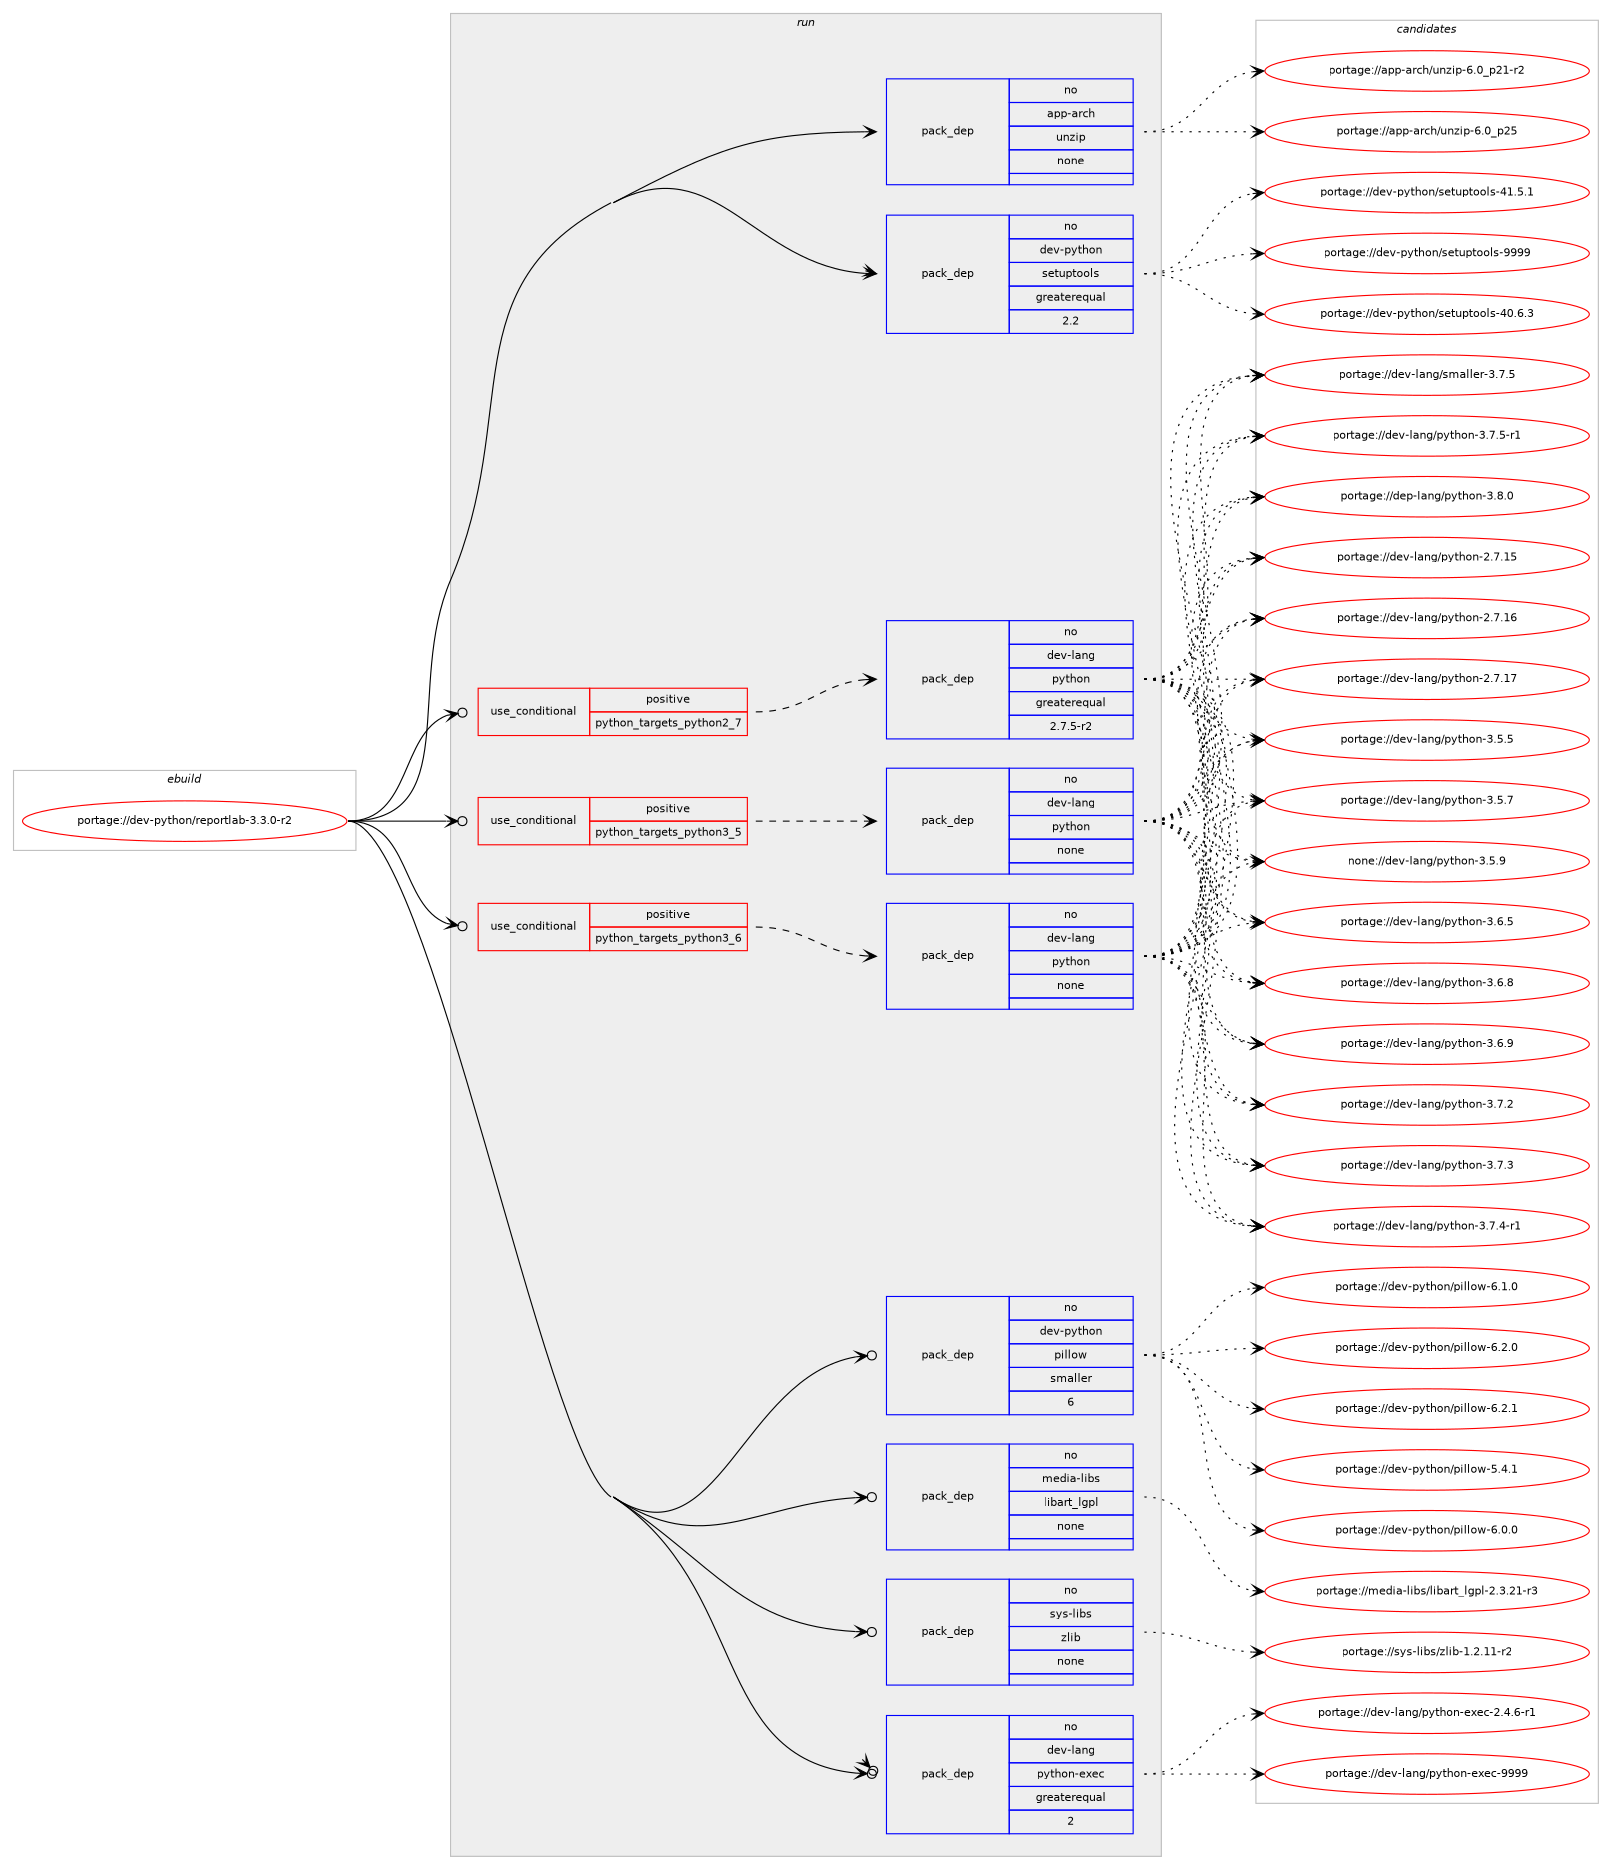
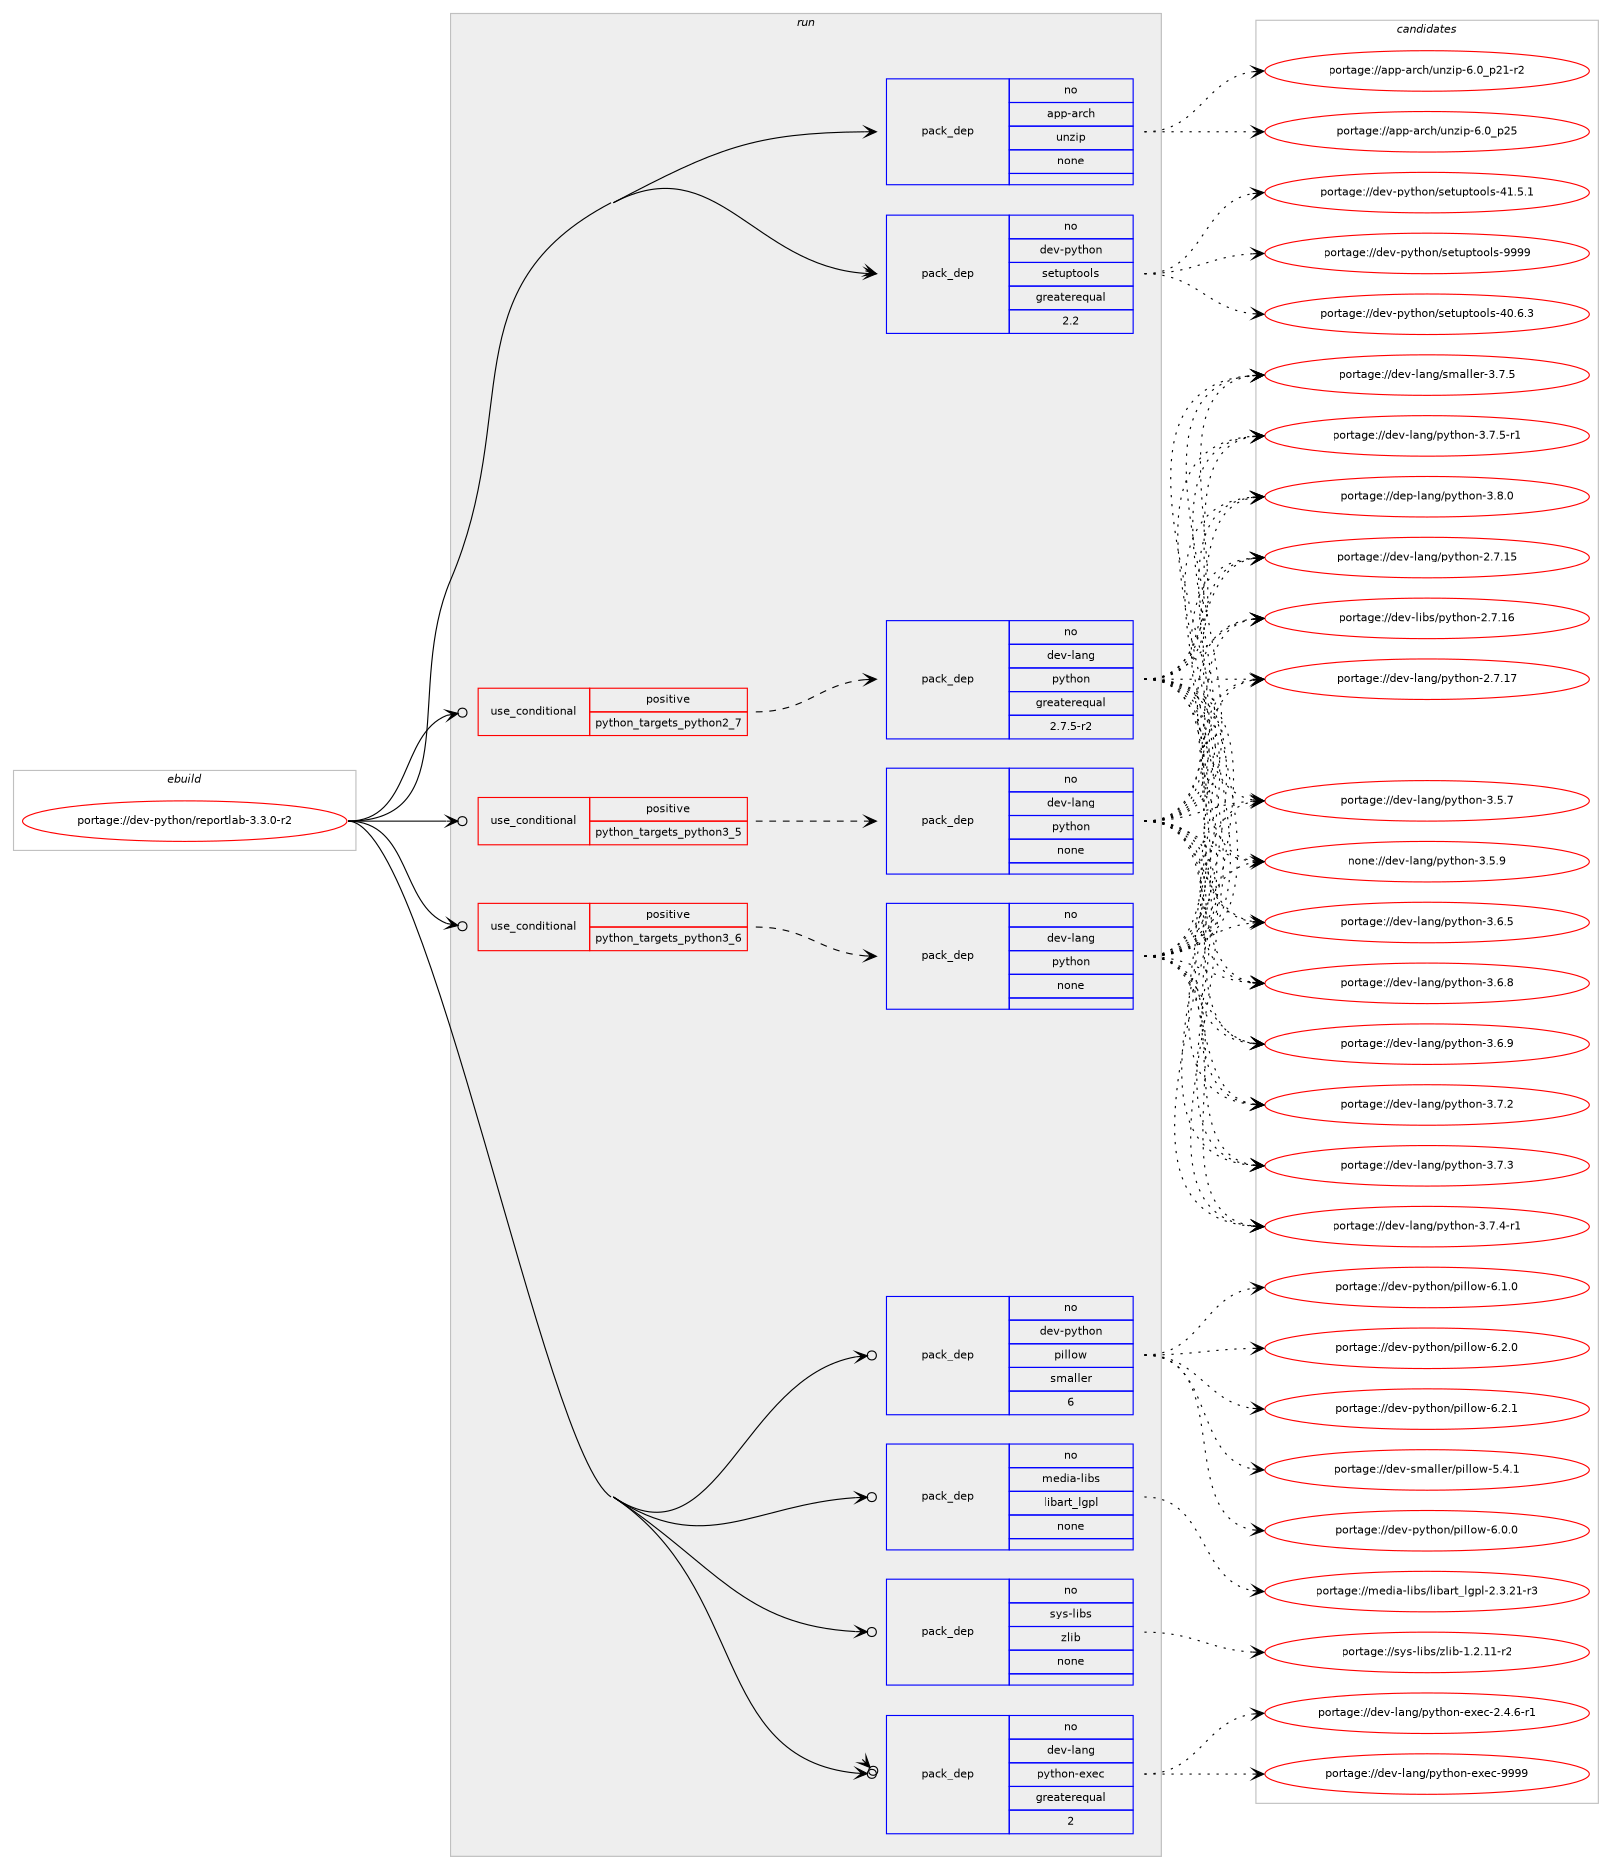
node "portage://dev-lang/python-2.7.16": label "portage://dev-lang/python-2.7.16" -> "portage://dev-libs/python-2.7.16"
node "portage://dev-lang/python-3.5.5": removed
node "portage://dev-python/pillow-5.4.1": label "portage://dev-python/pillow-5.4.1" -> "portage://dev-smaller/pillow-5.4.1"
